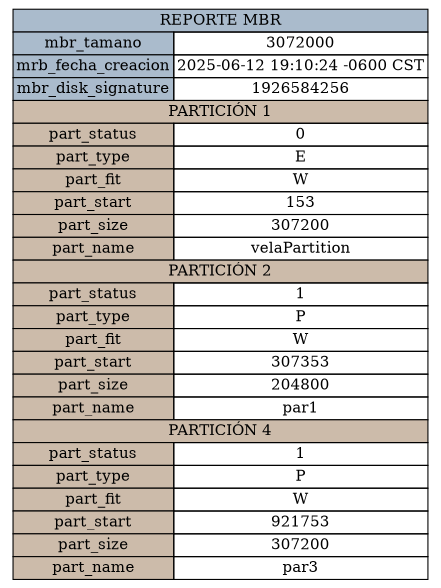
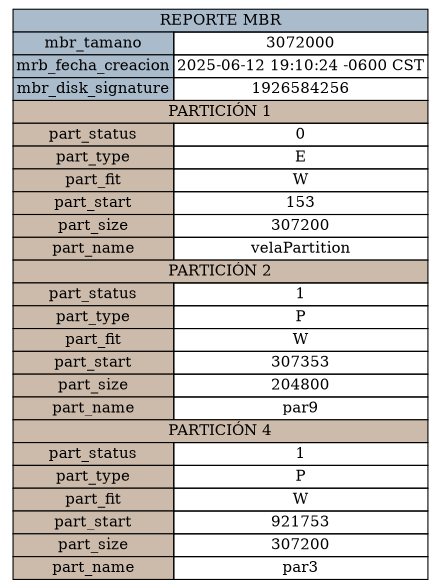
node "REPORTE MBR": text "par1" -> "par9"
